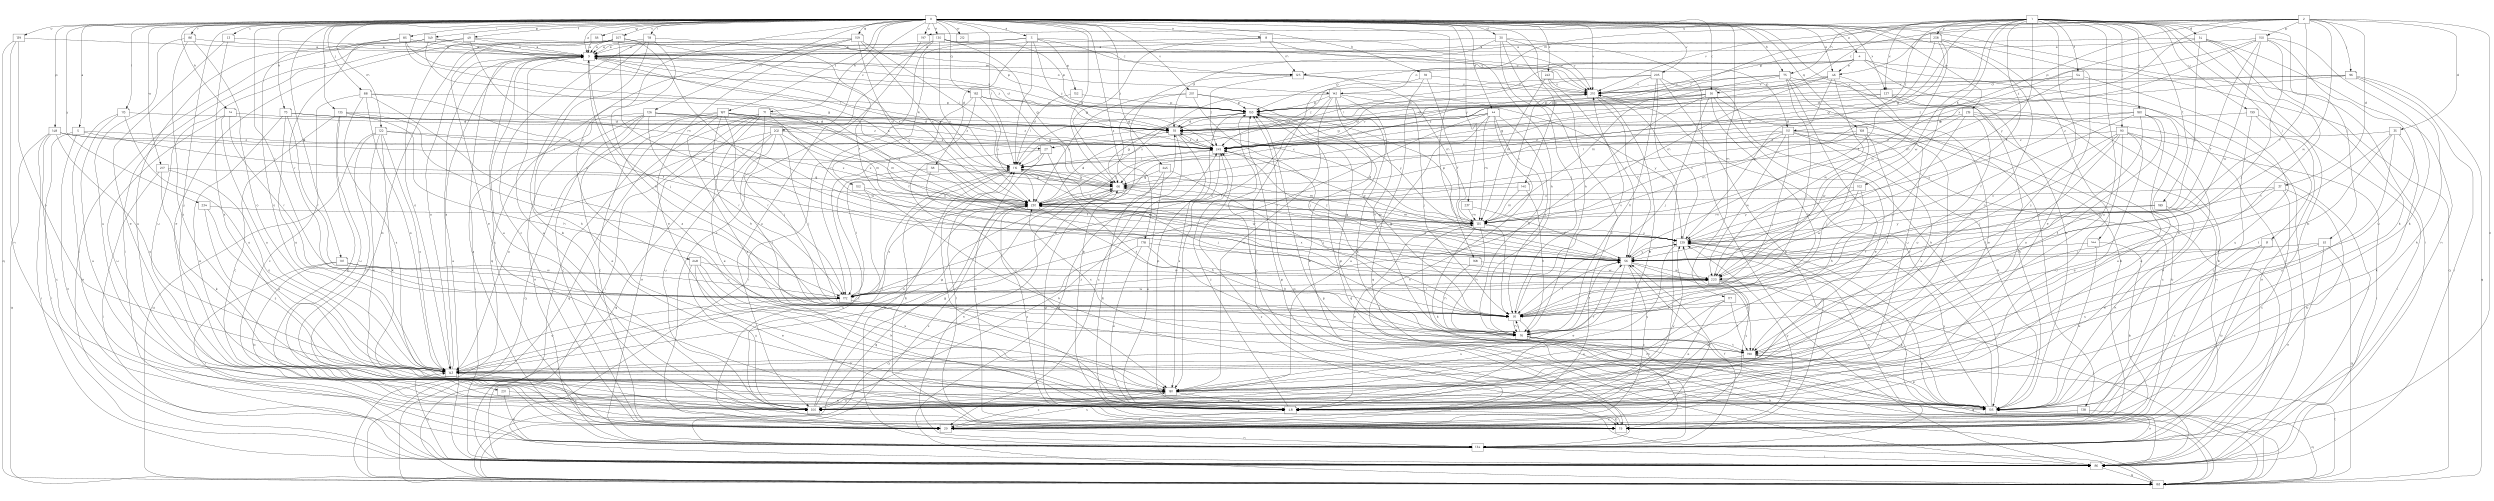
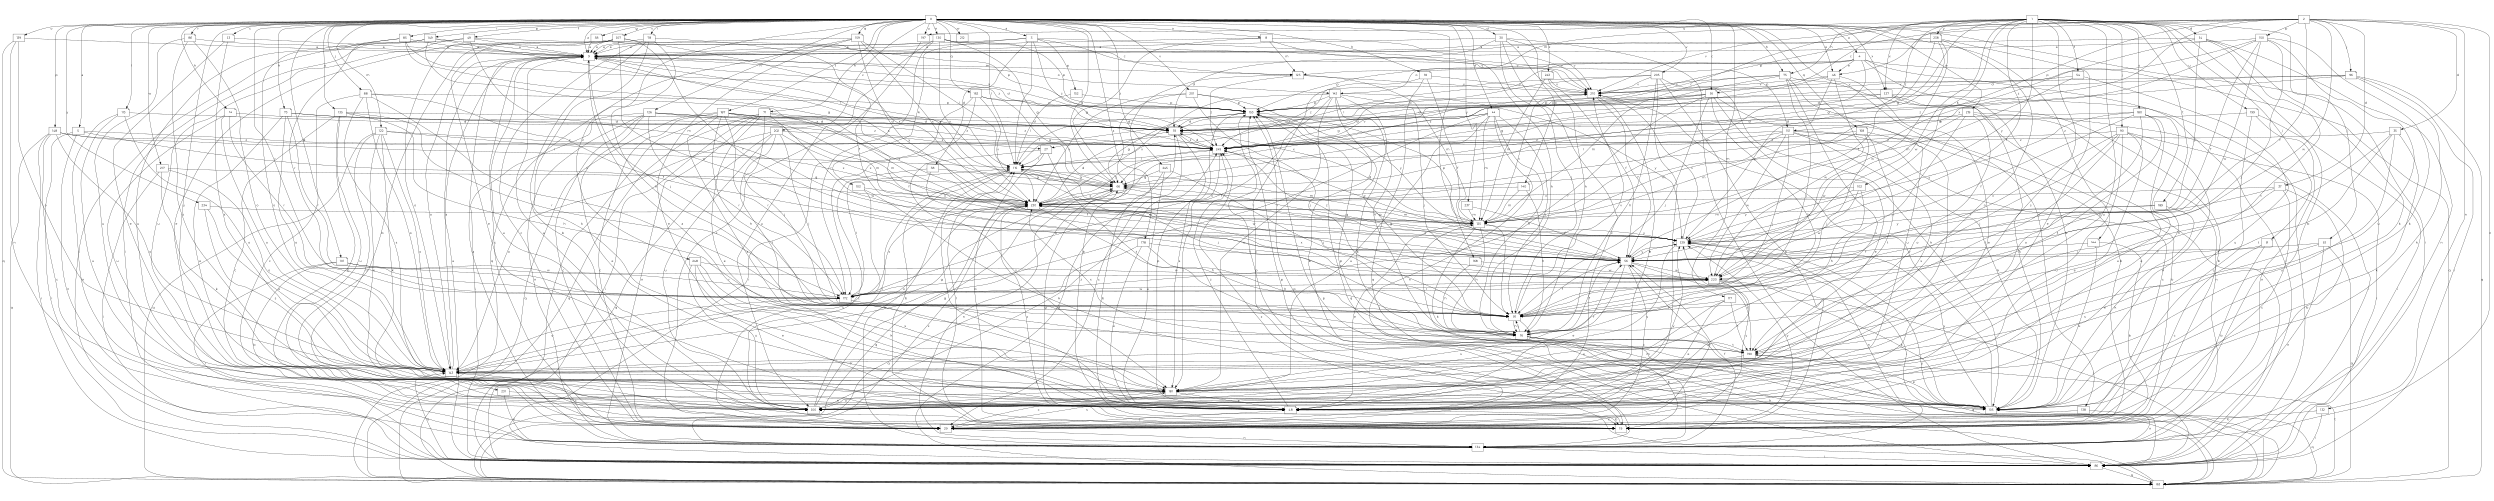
edge "0" -> "210": removed, label "v"
edge "46" -> "125": now "4" -> "125"
node "132": added
